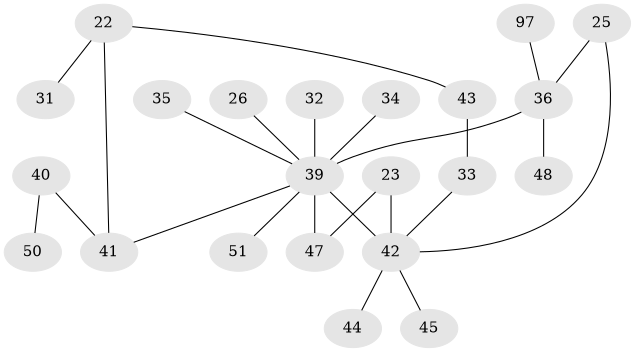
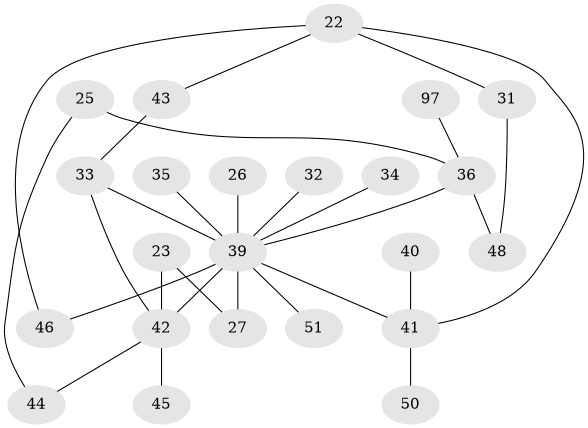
edge "31" -- "48": added
edge "25" -- "42": now "25" -- "44"
edge "40" -- "50": now "41" -- "50"
edge "33" -- "39": added
node "47": label "47" -> "27"
node "46": added
